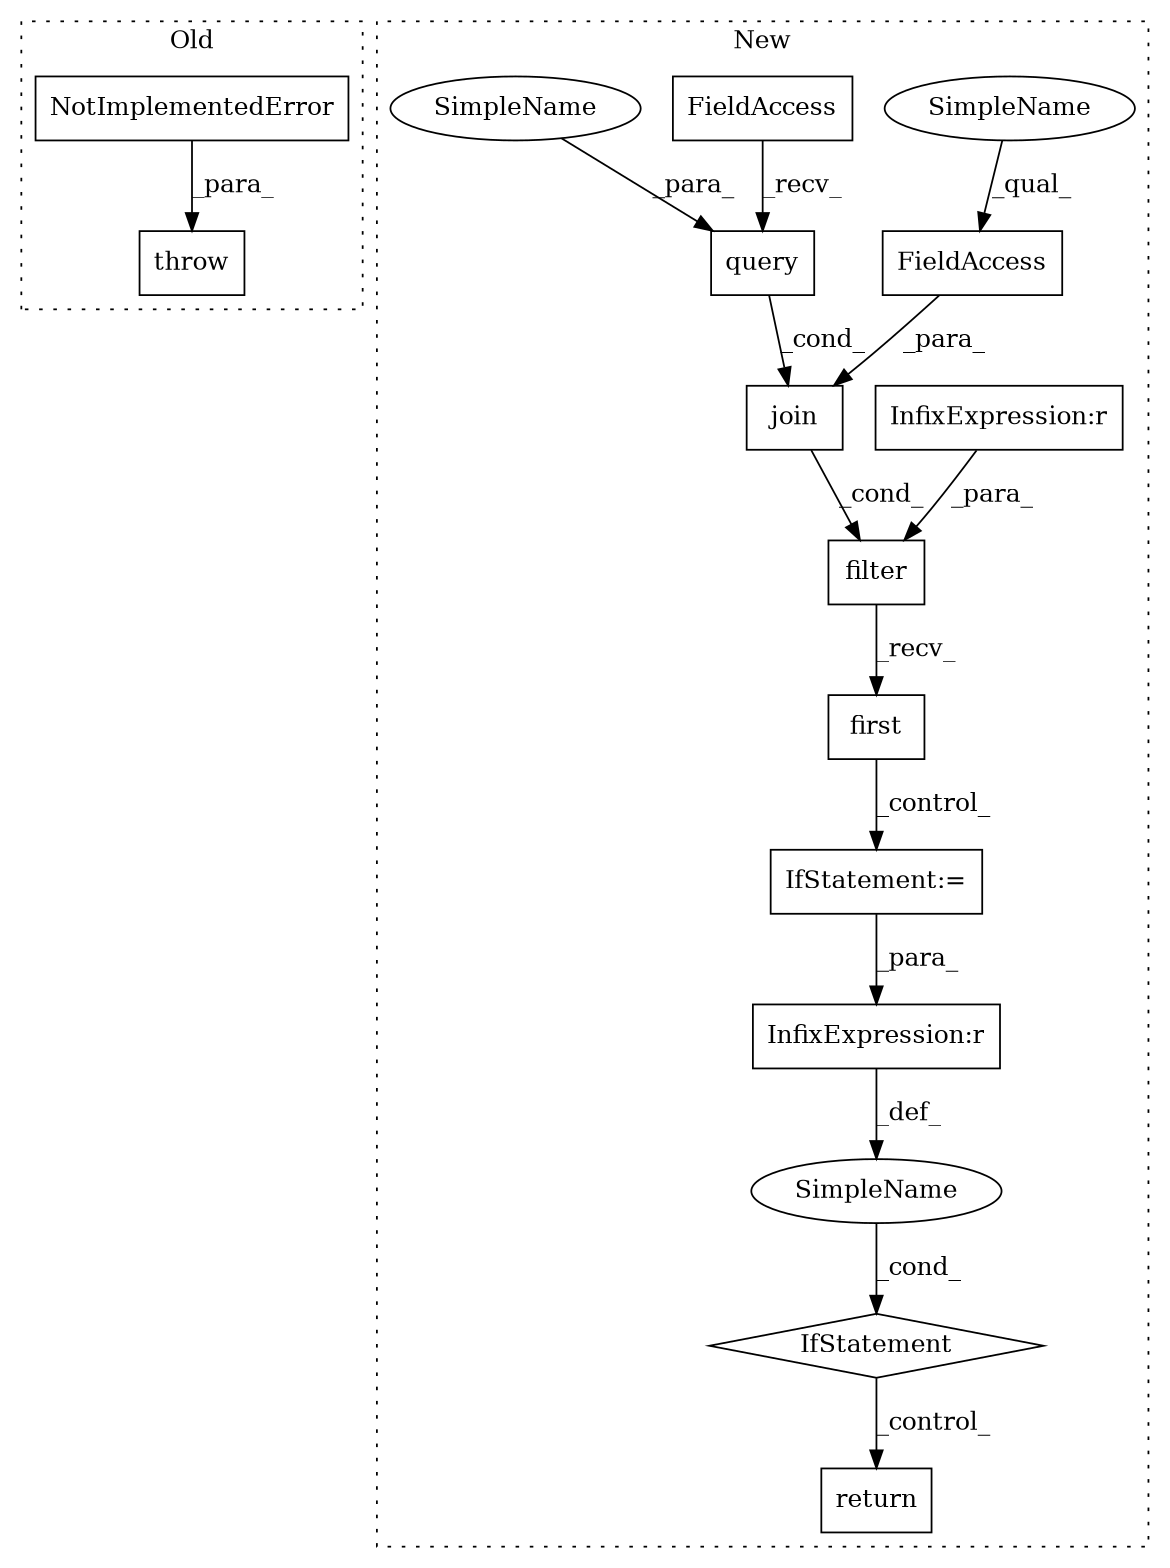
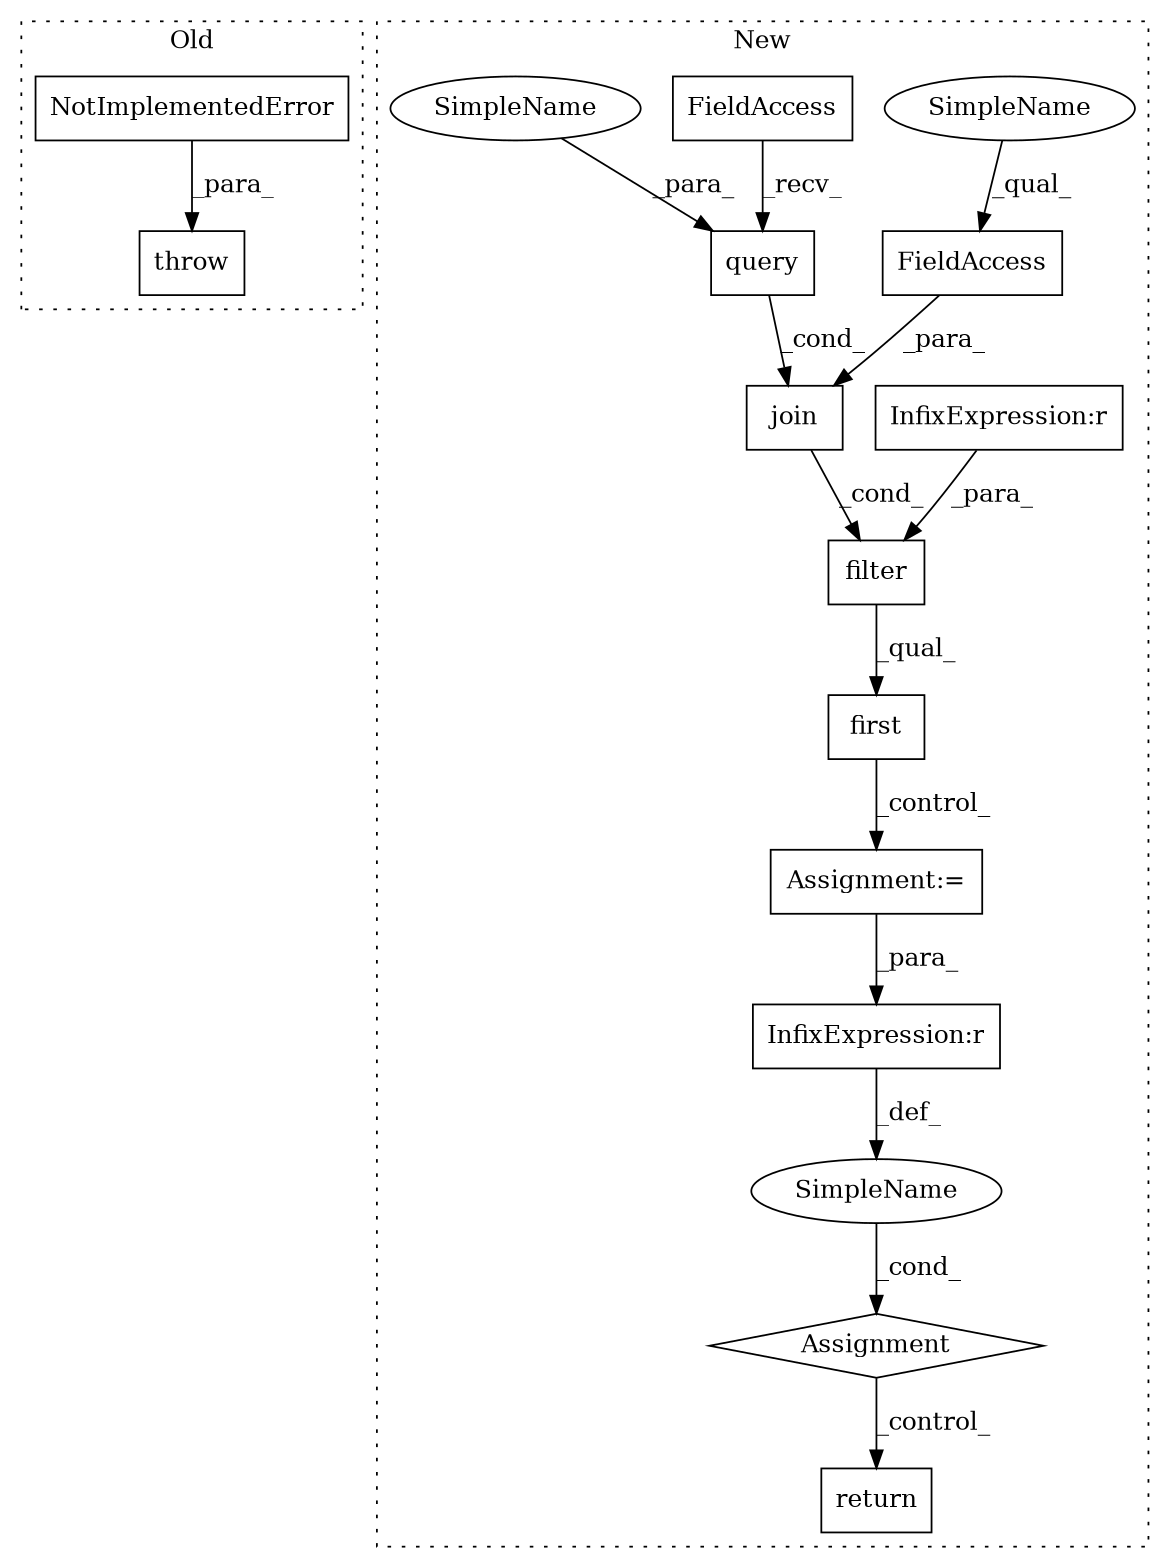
edge "filter" -> "first": label "_recv_" -> "_qual_"
node "IfStatement:=": label "IfStatement:=" -> "Assignment:="
node "IfStatement": label "IfStatement" -> "Assignment"
